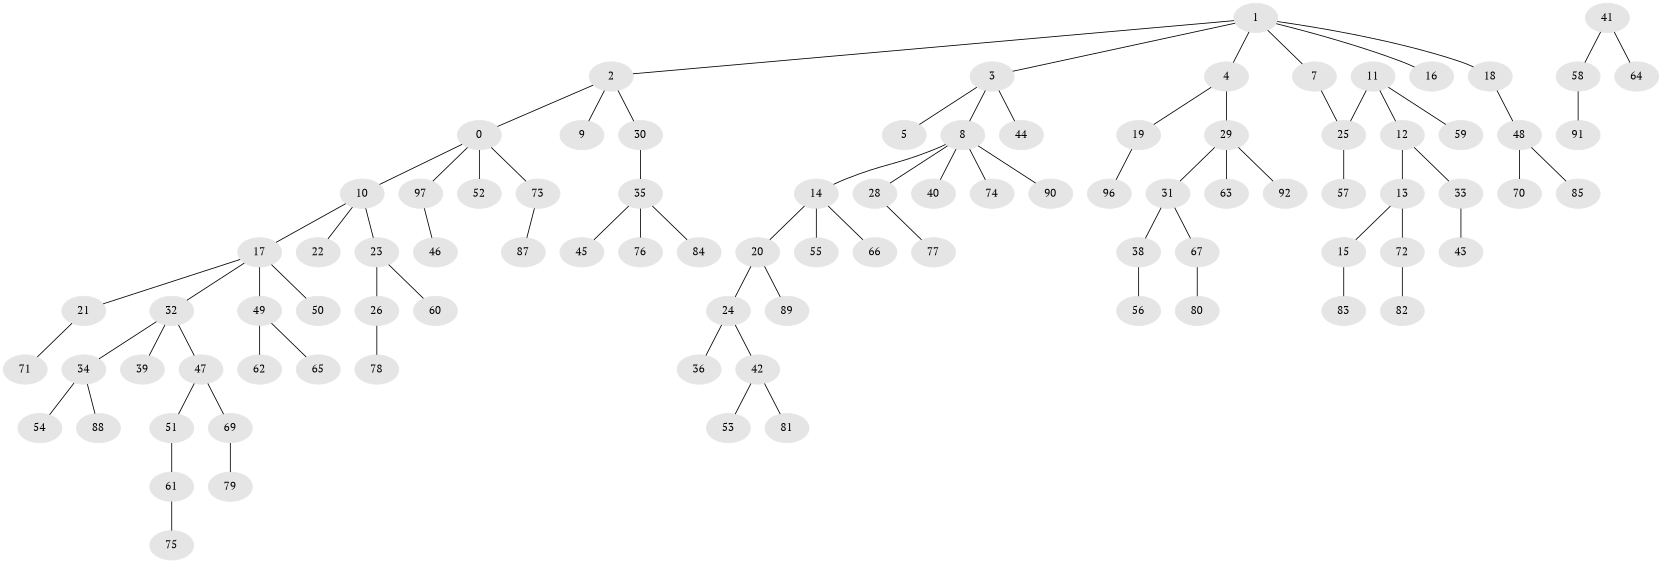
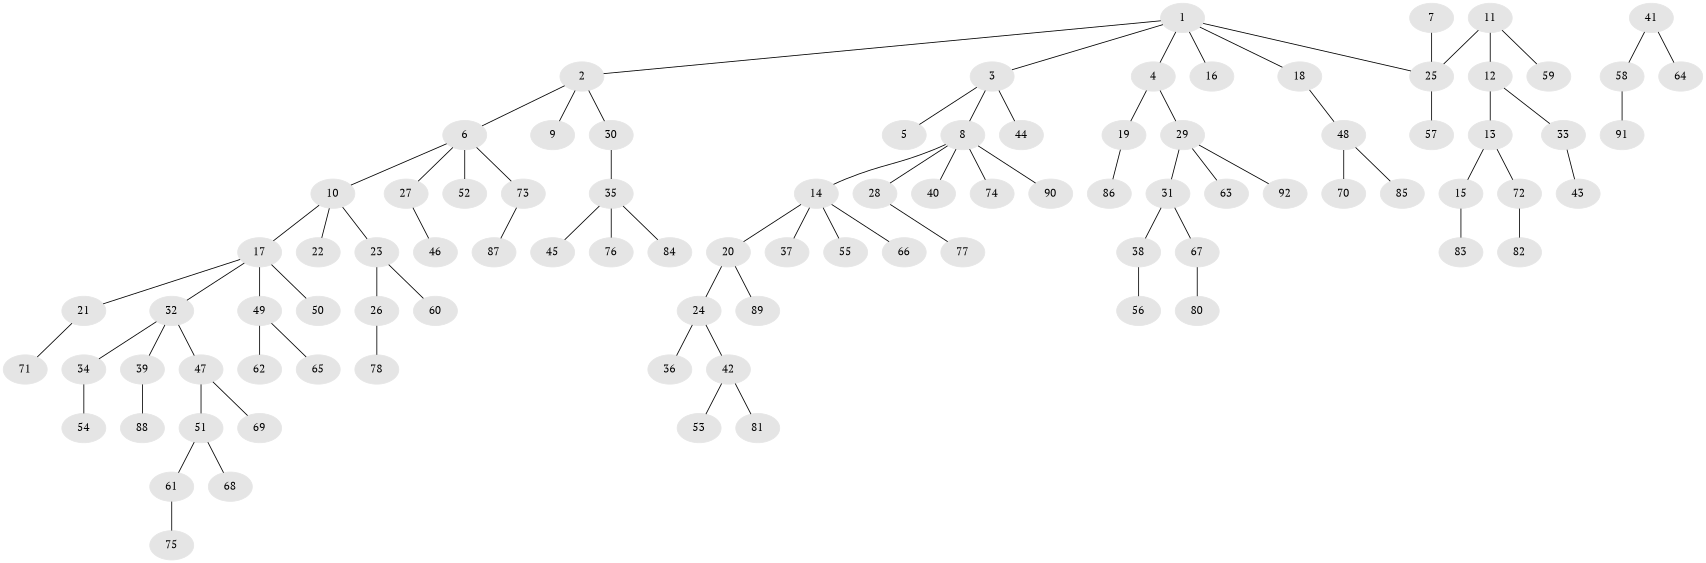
edge "1" -- "7": now "1" -- "25"
node "0": label "0" -> "6"
node "97": label "97" -> "27"
node "96": label "96" -> "86"
node "37": added
edge "34" -- "88": now "39" -- "88"
node "79": removed
node "68": added
